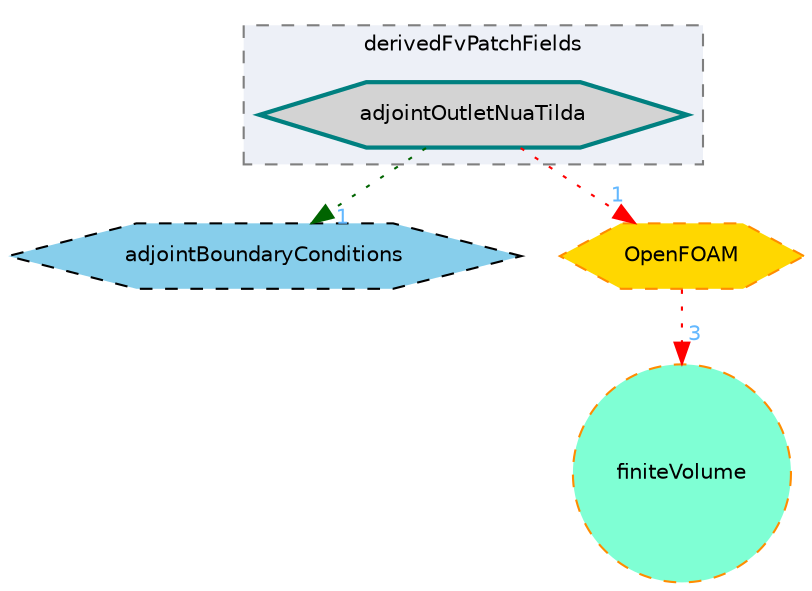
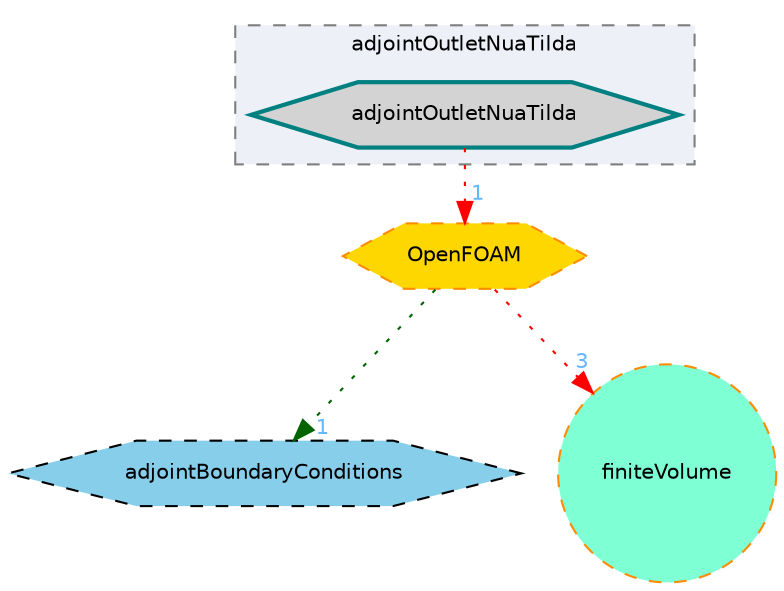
cluster "derivedFvPatchFields": label "derivedFvPatchFields" -> "adjointOutletNuaTilda"
edge "adjointOutletNuaTilda" -> "adjointBoundaryConditions": now "OpenFOAM" -> "adjointBoundaryConditions"
